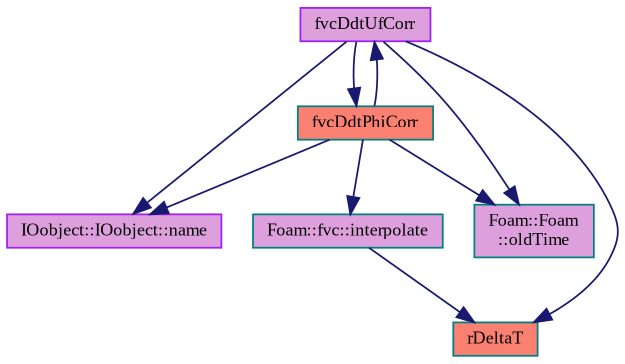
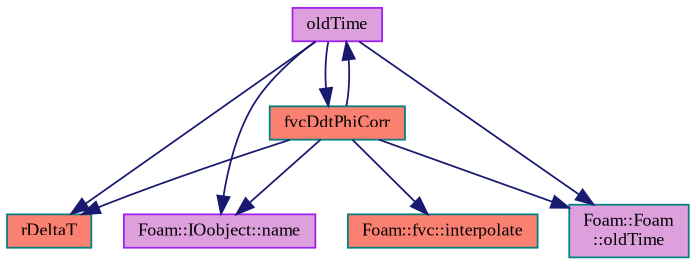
node "fvcDdtUfCorr": label "fvcDdtUfCorr" -> "oldTime"
node "IOobject::IOobject::name": label "IOobject::IOobject::name" -> "Foam::IOobject::name"
node "Foam::fvc::interpolate": fillcolor plum -> salmon
edge "Foam::fvc::interpolate" -> "rDeltaT": now "fvcDdtPhiCorr" -> "rDeltaT"
